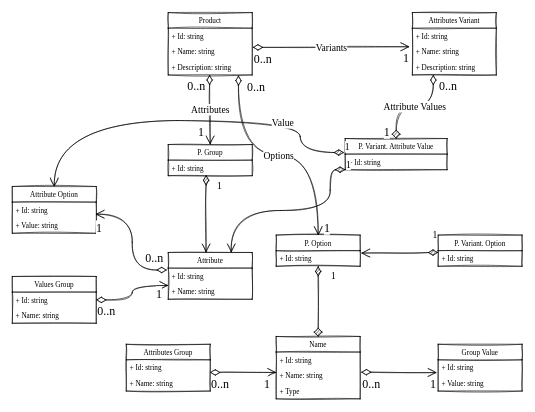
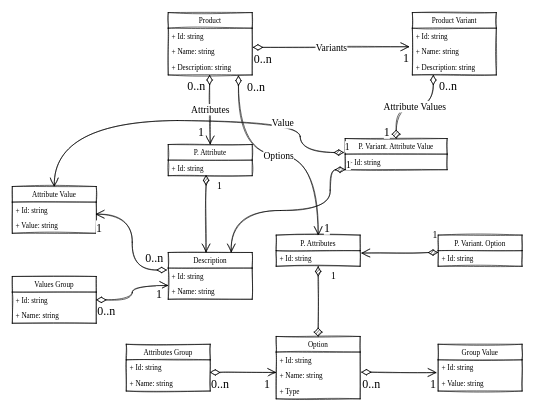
node "Attributes Variant": label "Attributes Variant" -> "Product Variant"
node "P. Group": label "P. Group" -> "P. Attribute"
node "Attribute Option": label "Attribute Option" -> "Attribute Value"
node "P. Option": label "P. Option" -> "P. Attributes"
node "Attribute": label "Attribute" -> "Description"
node "Name": label "Name" -> "Option"
